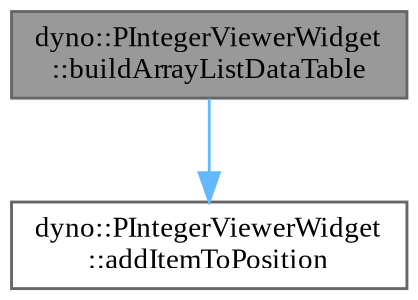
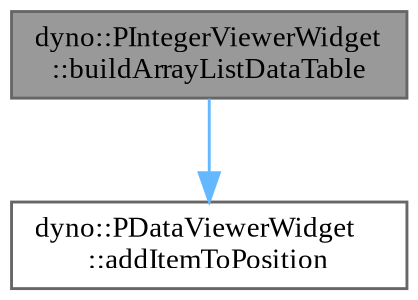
node "dyno::PIntegerViewerWidget ::addItemToPosition": label "dyno::PIntegerViewerWidget ::addItemToPosition" -> "dyno::PDataViewerWidget ::addItemToPosition"
